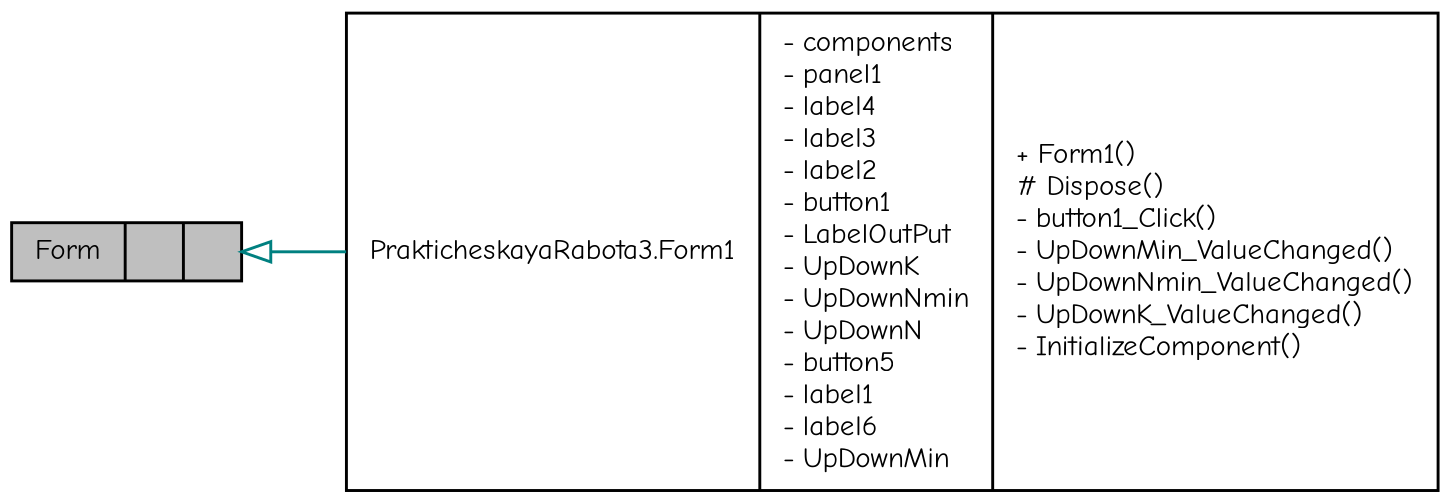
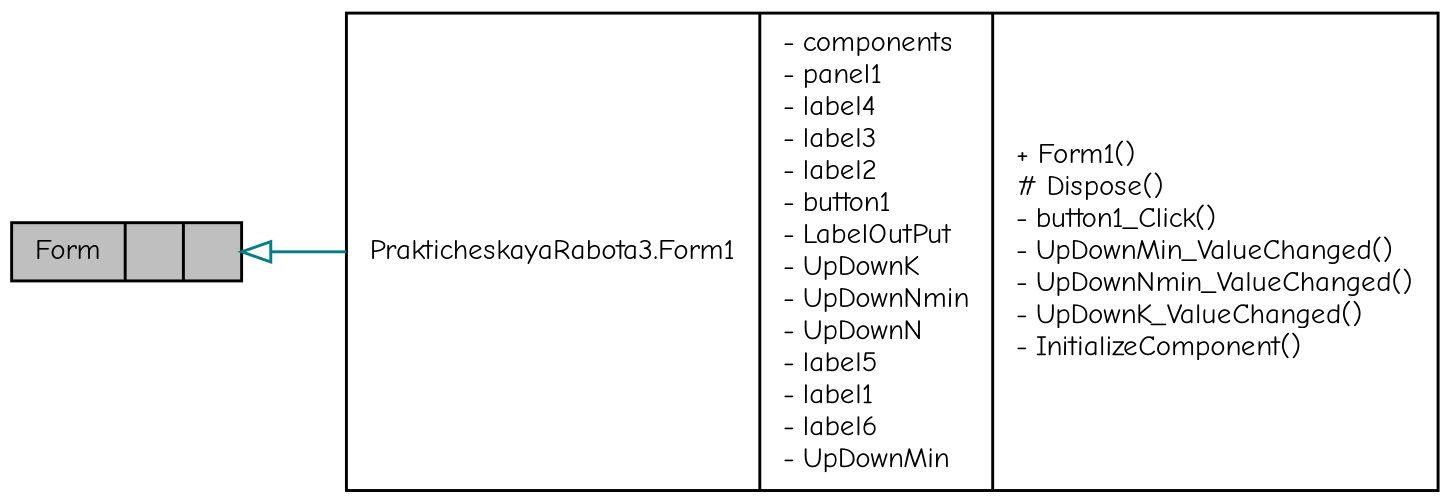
node "PrakticheskayaRabota3.Form1": text "- button5" -> "- label5"
